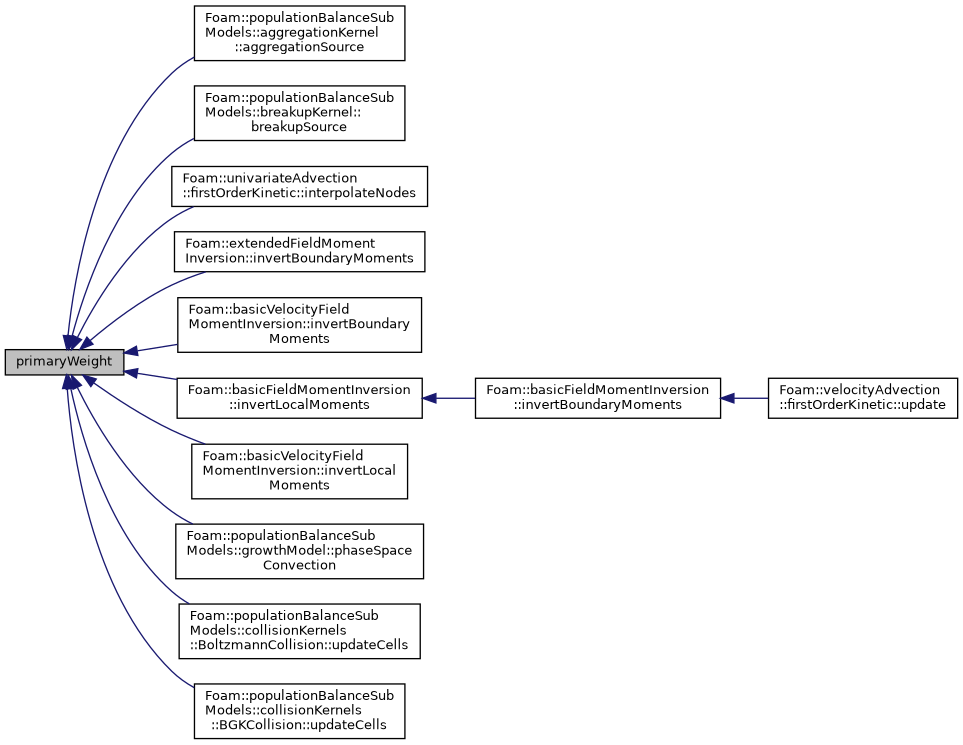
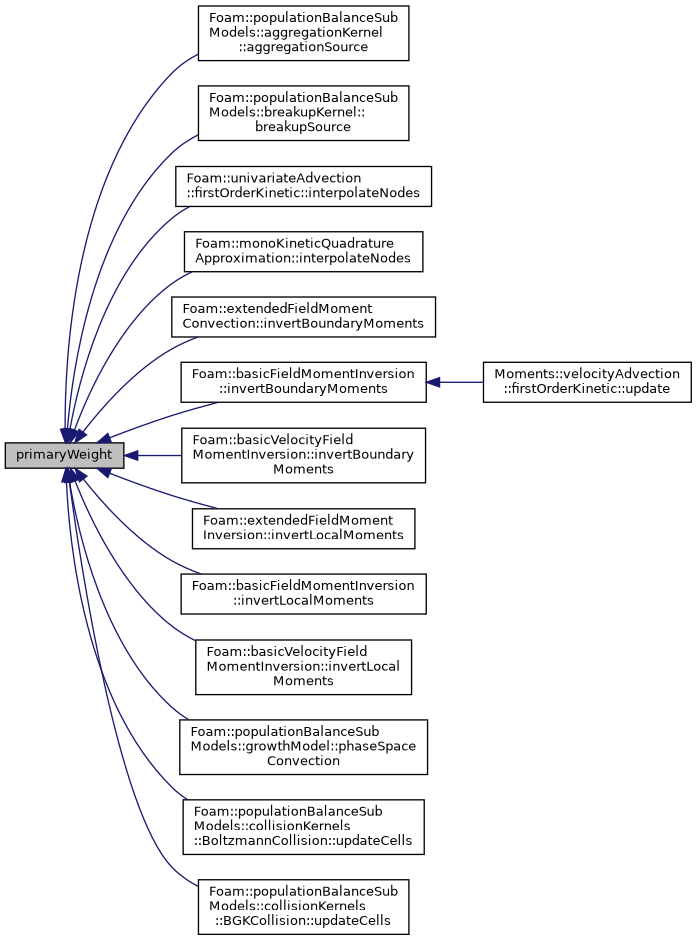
node "Foam::extendedFieldMoment Inversion::invertBoundaryMoments": label "Foam::extendedFieldMoment Inversion::invertBoundaryMoments" -> "Foam::extendedFieldMoment Convection::invertBoundaryMoments"
node "Foam::monoKineticQuadrature Approximation::interpolateNodes": added
edge "Foam::basicFieldMomentInversion ::invertBoundaryMoments" -> "Foam::basicFieldMomentInversion ::invertLocalMoments": now "Foam::basicFieldMomentInversion ::invertBoundaryMoments" -> "primaryWeight"
node "Foam::velocityAdvection ::firstOrderKinetic::update": label "Foam::velocityAdvection ::firstOrderKinetic::update" -> "Moments::velocityAdvection ::firstOrderKinetic::update"
node "Foam::extendedFieldMoment Inversion::invertLocalMoments": added
